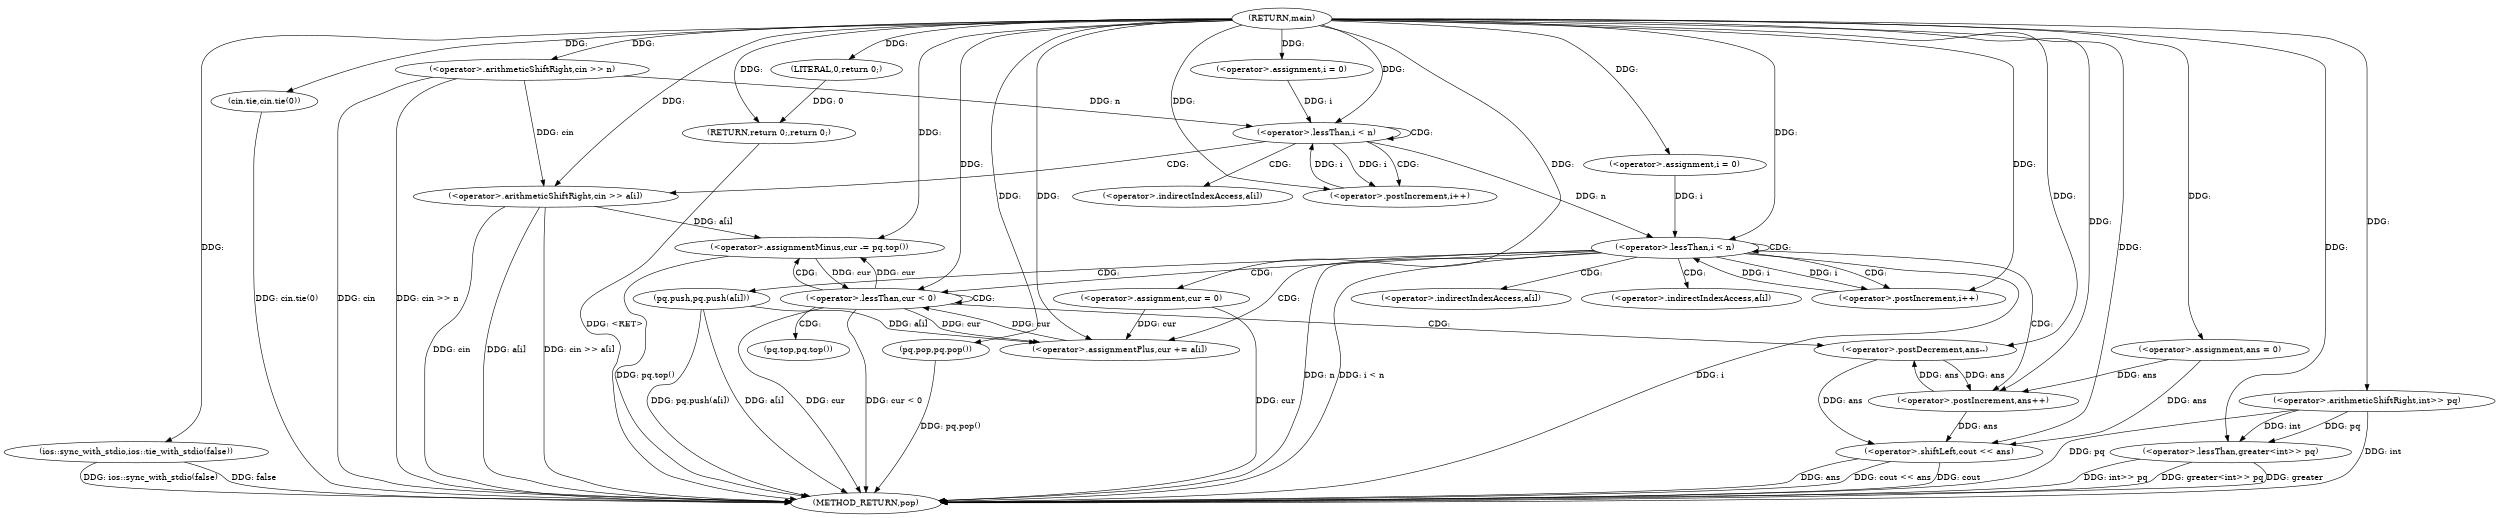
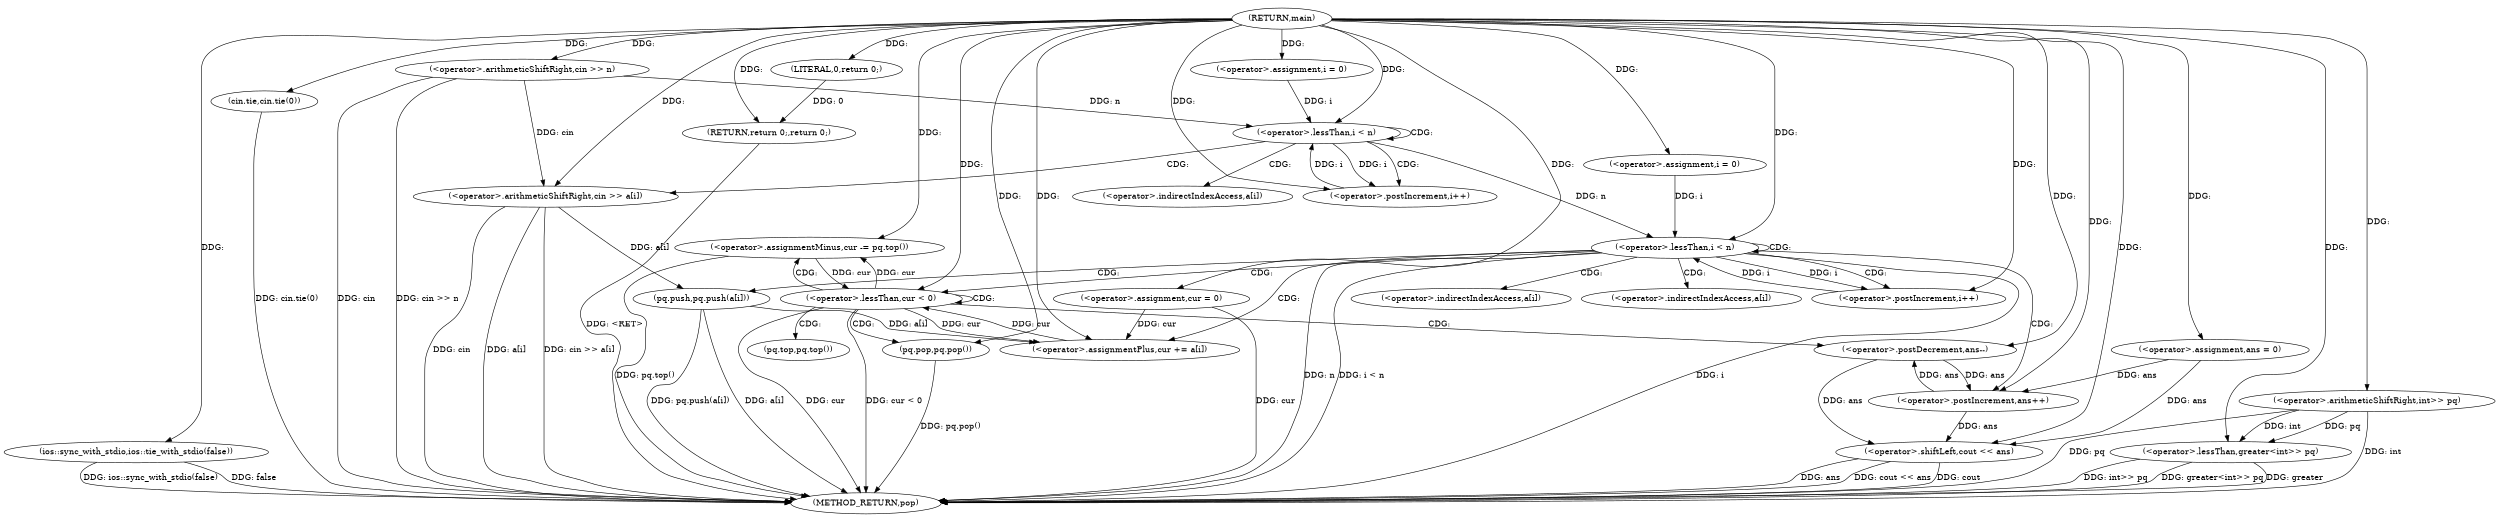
edge "(<operator>.arithmeticShiftRight,cin >> a[i])" -> "(<operator>.assignmentMinus,cur -= pq.top())": now "(<operator>.arithmeticShiftRight,cin >> a[i])" -> "(pq.push,pq.push(a[i]))"
edge "(<operator>.lessThan,cur < 0)" -> "(pq.pop,pq.pop())": added, label "CDG:"
